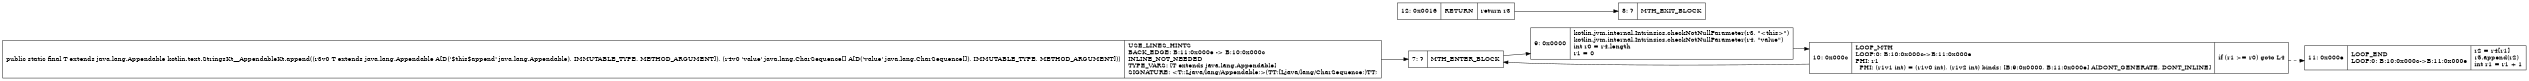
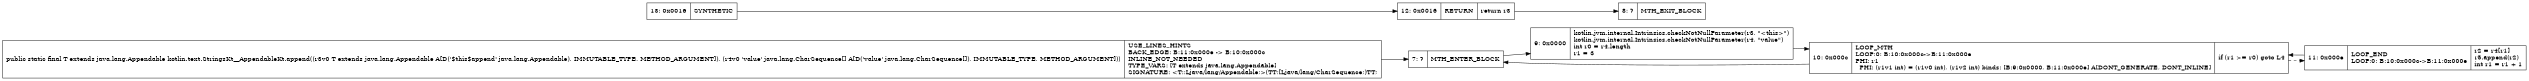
node "13: 0x0016": added
node "9: 0x0000": text "r1 = 0" -> "r1 = 3"
edge "11: 0x000e" -> "10: 0x000c": added
